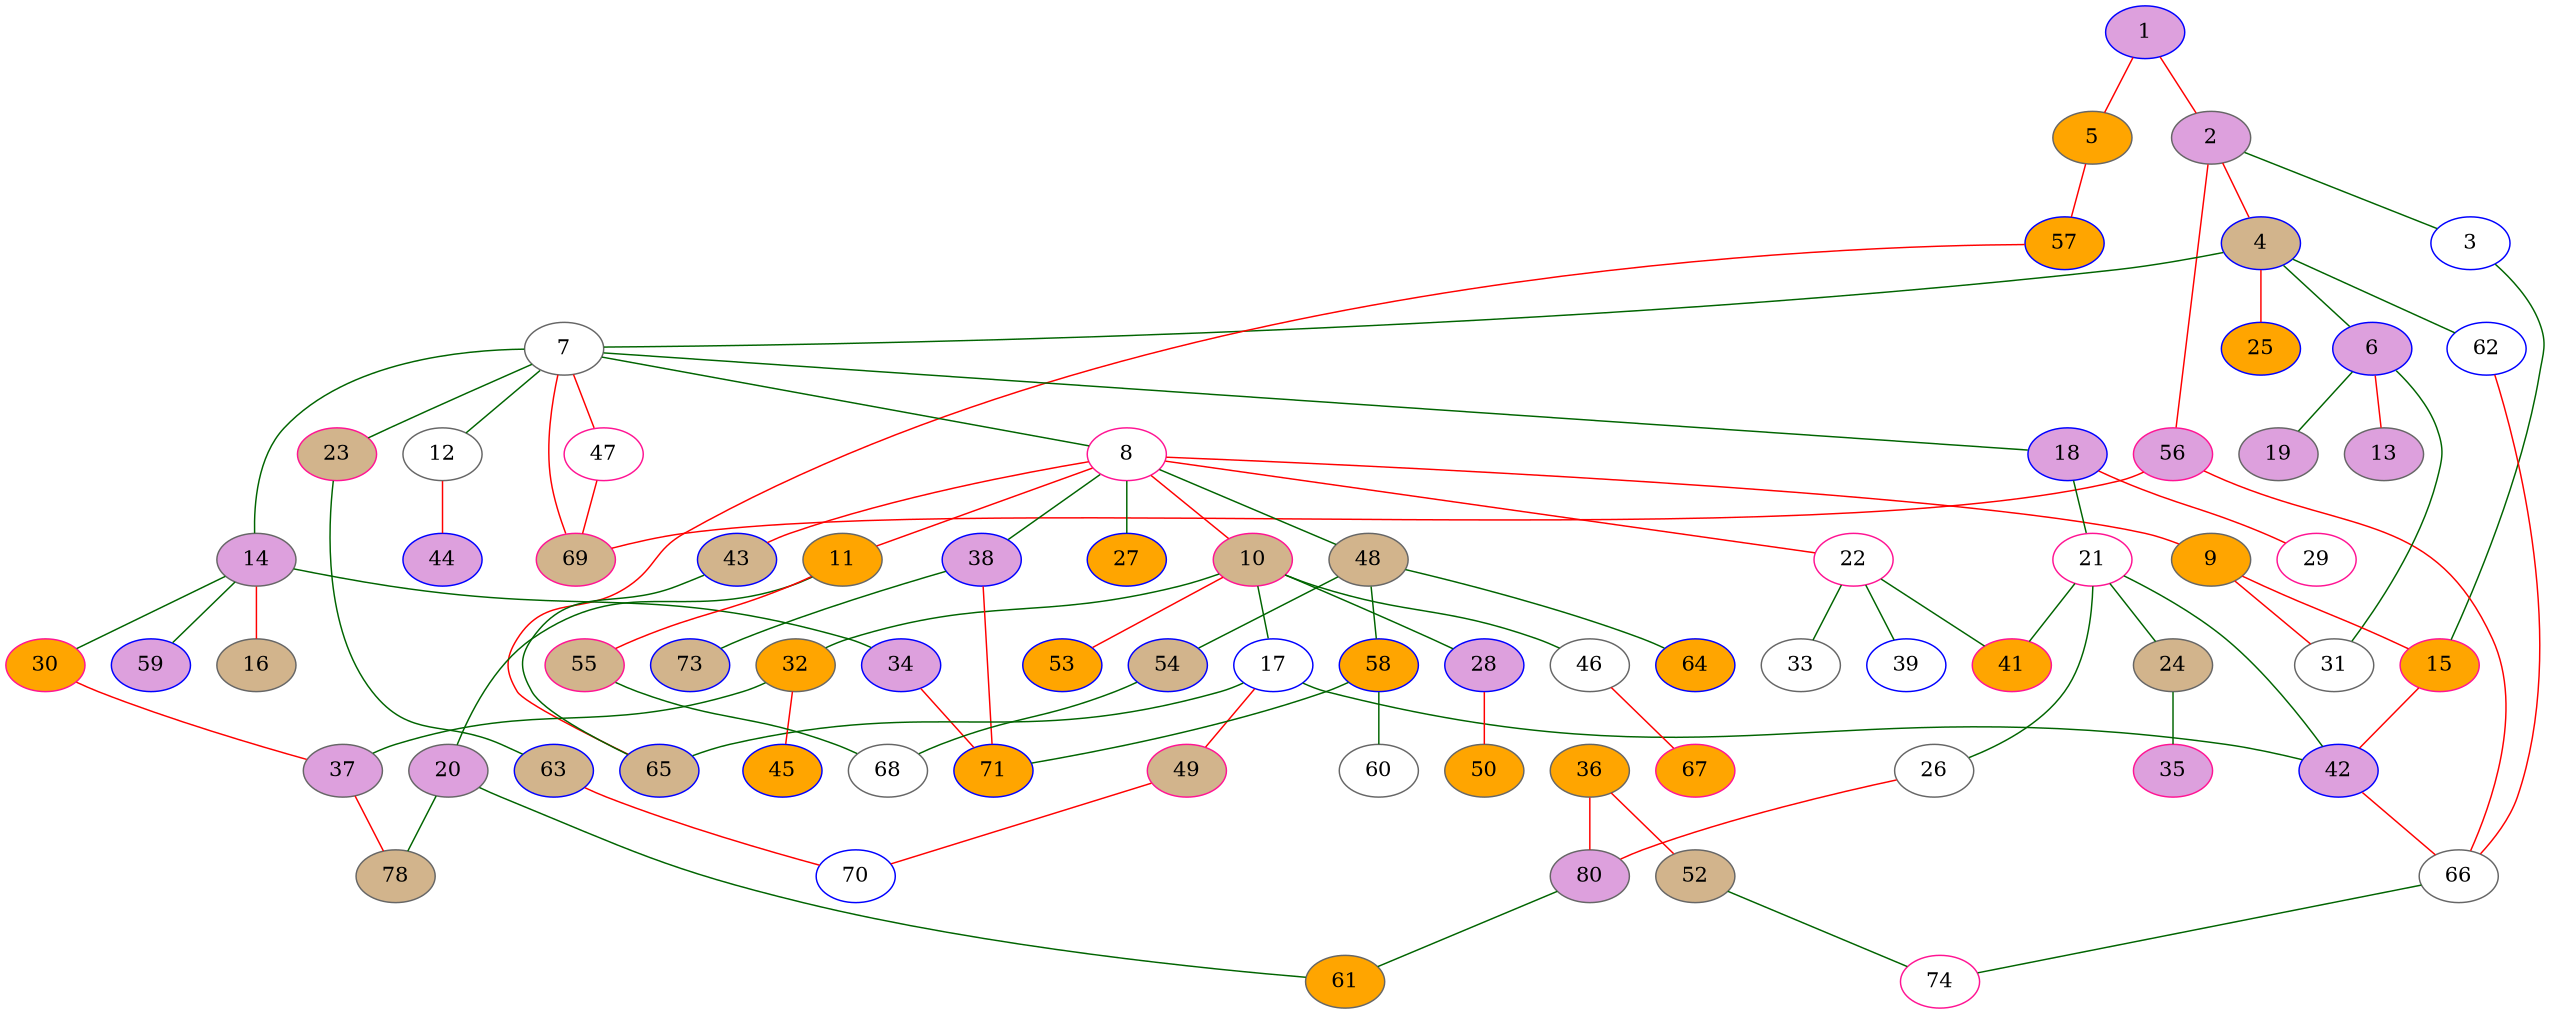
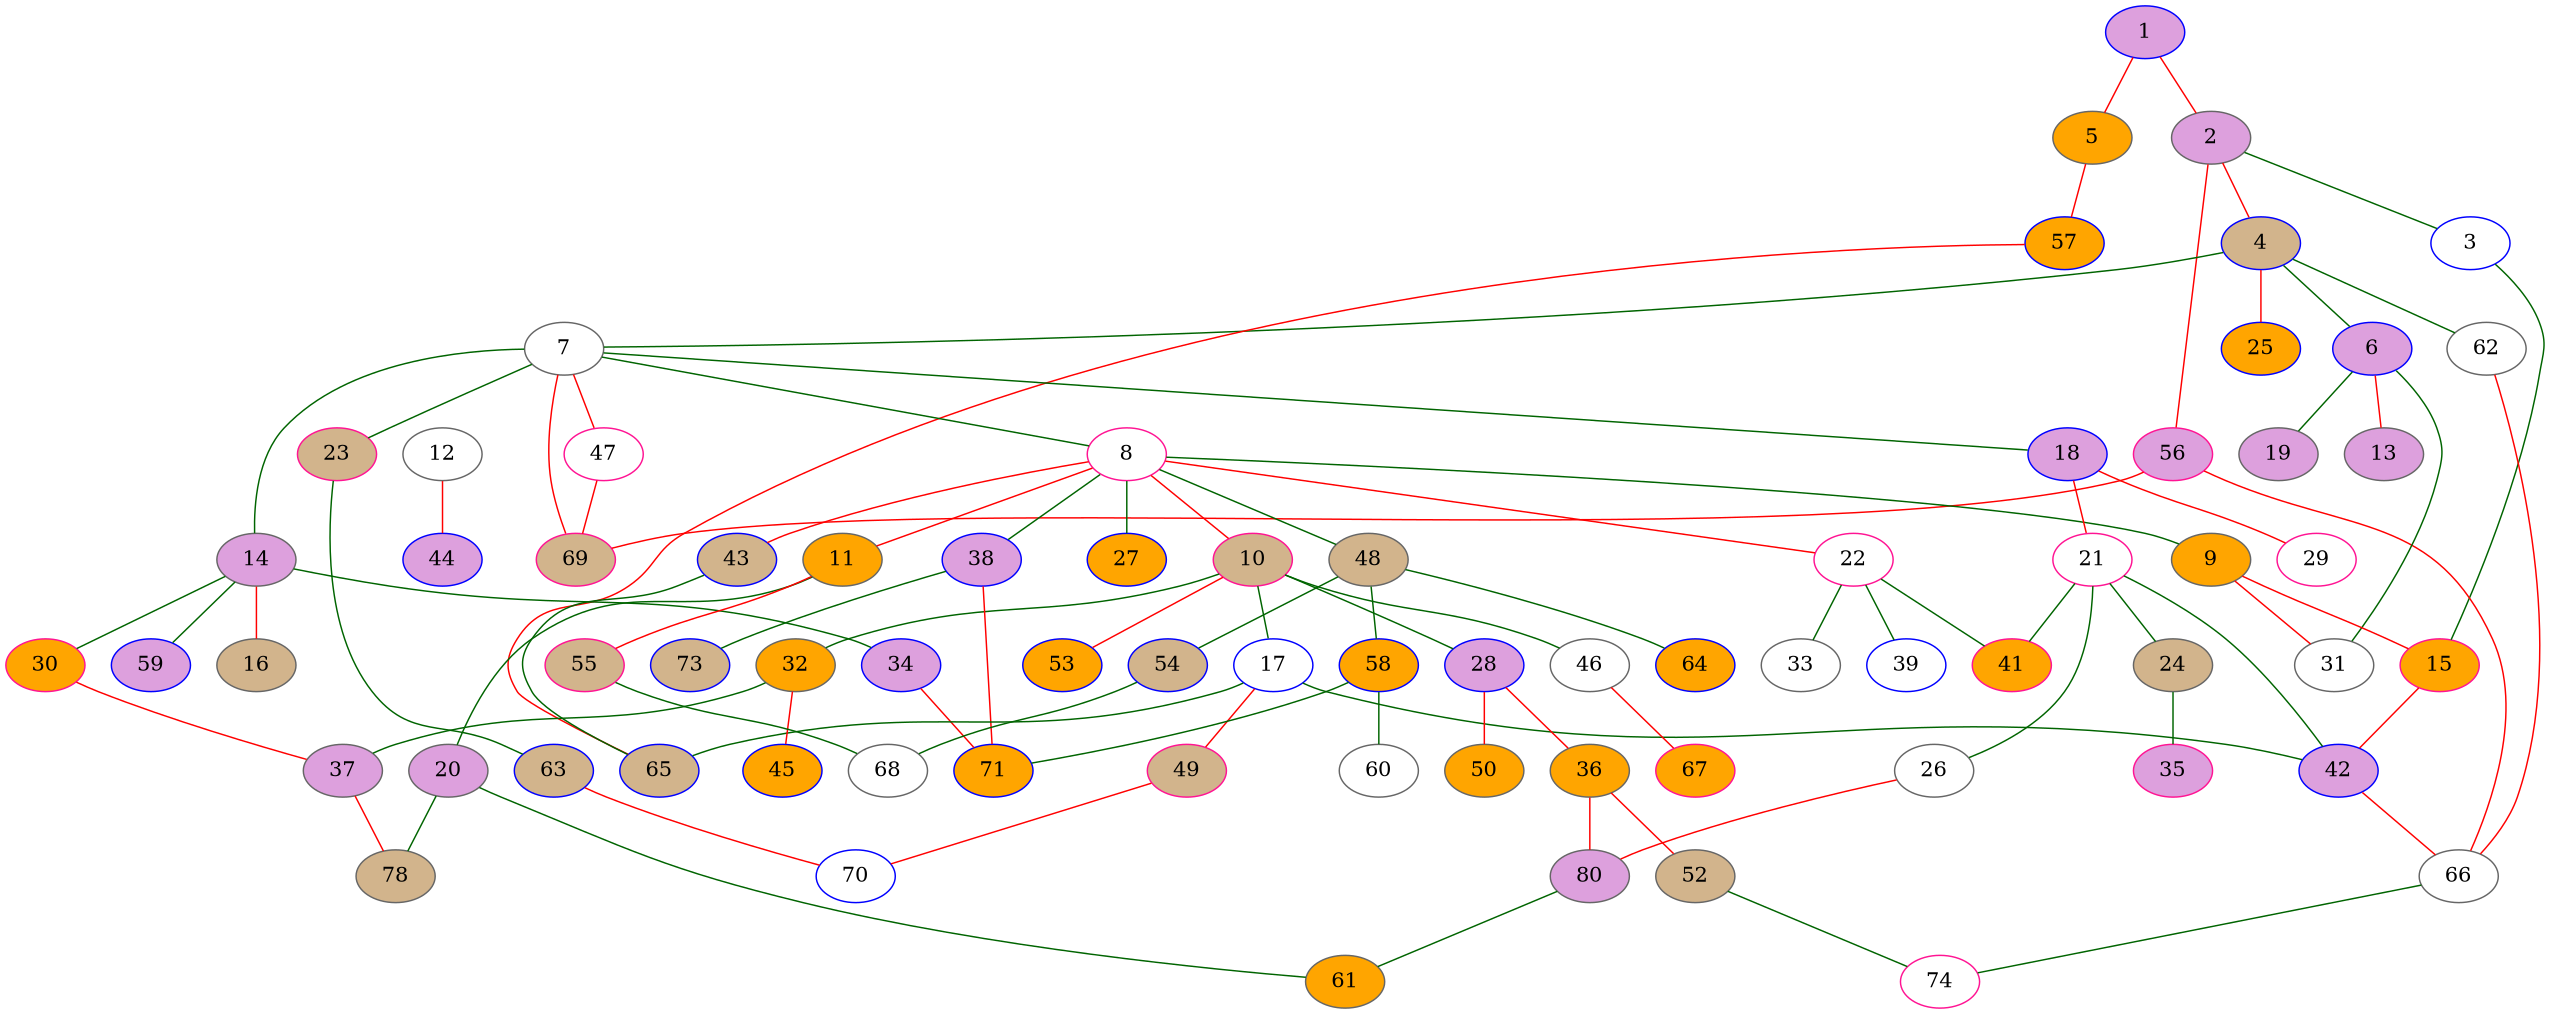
node "62": color blue -> gray40
edge "7" -- "12": removed
edge "8" -- "9": color red -> darkgreen
edge "18" -- "21": color darkgreen -> red
edge "28" -- "36": added
